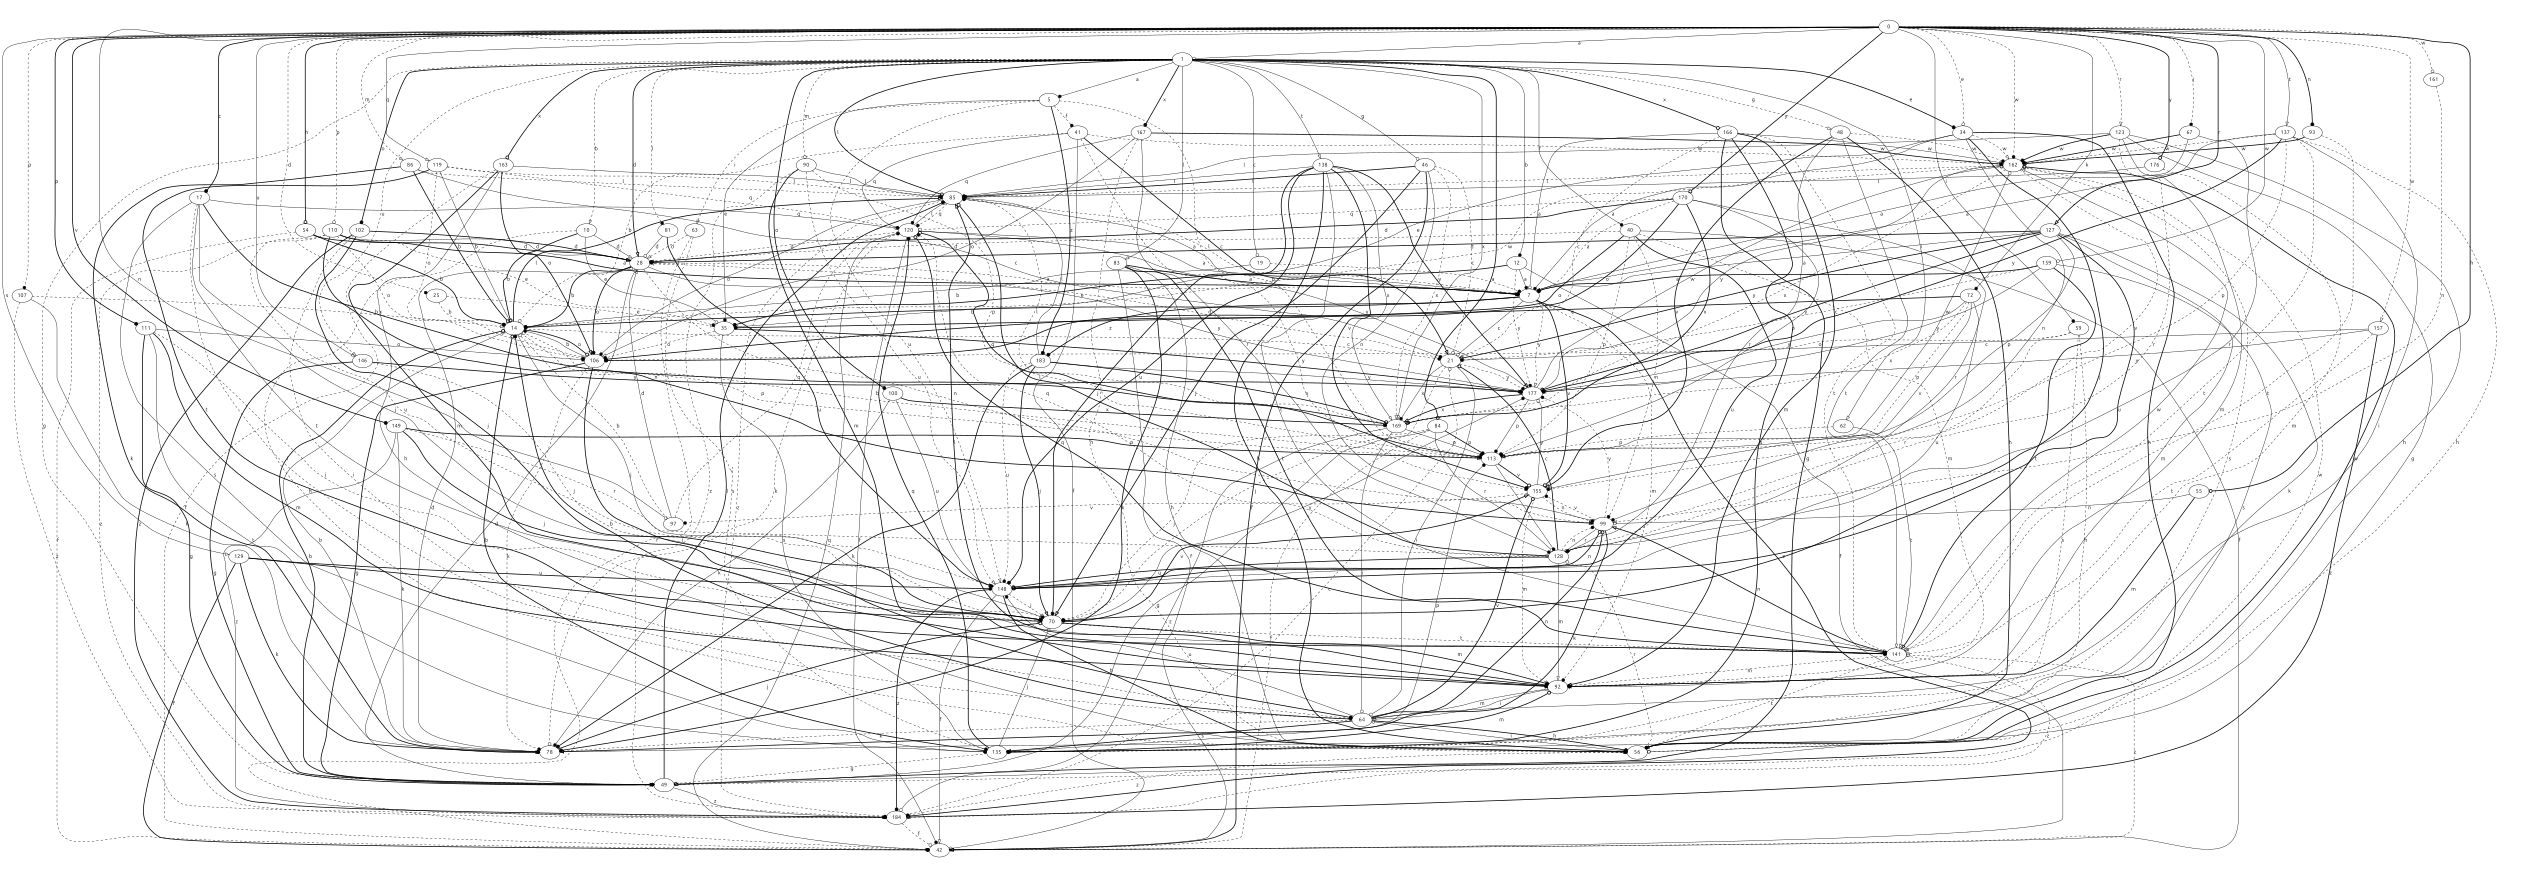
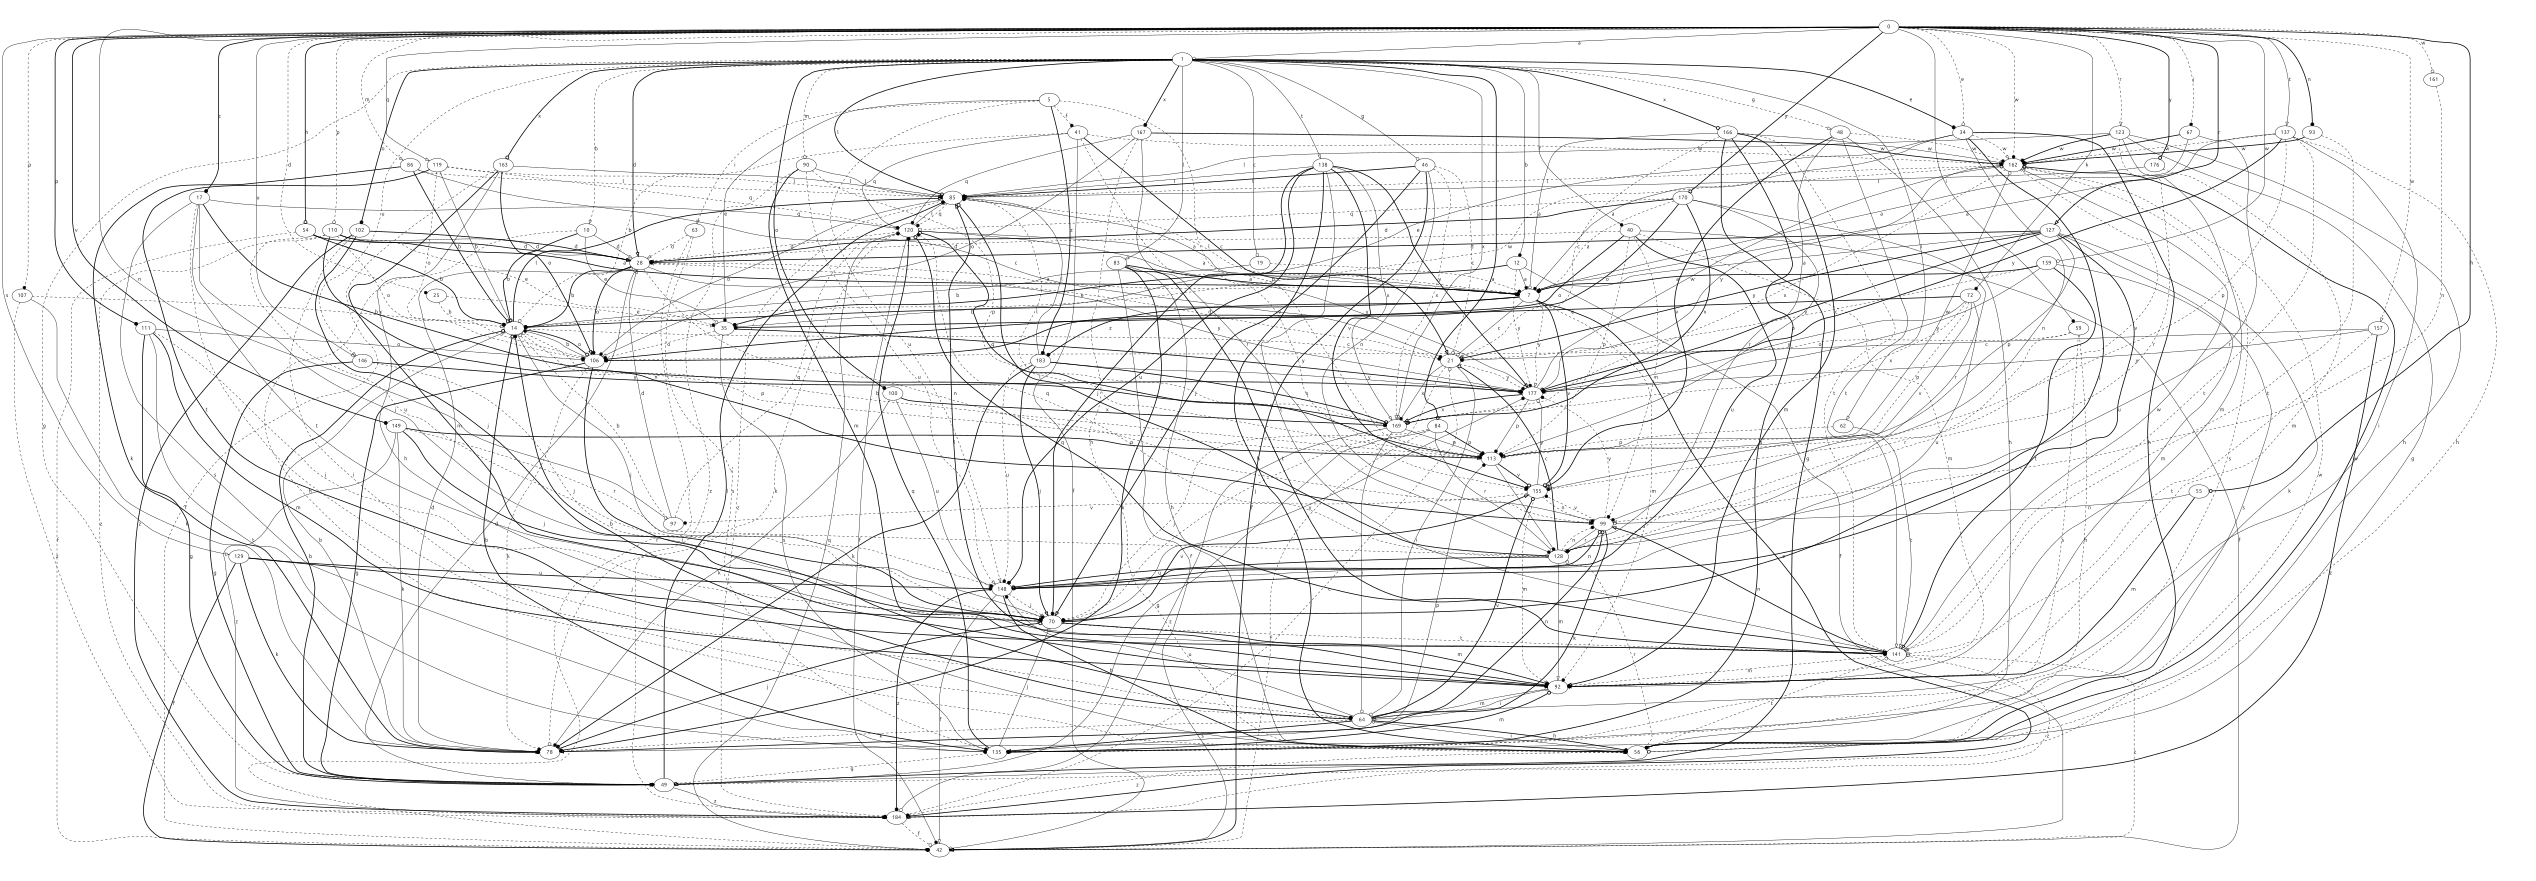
edge "1" -> "5": removed, label "a"
node "81": removed
edge "48" -> "56": style bold -> solid
